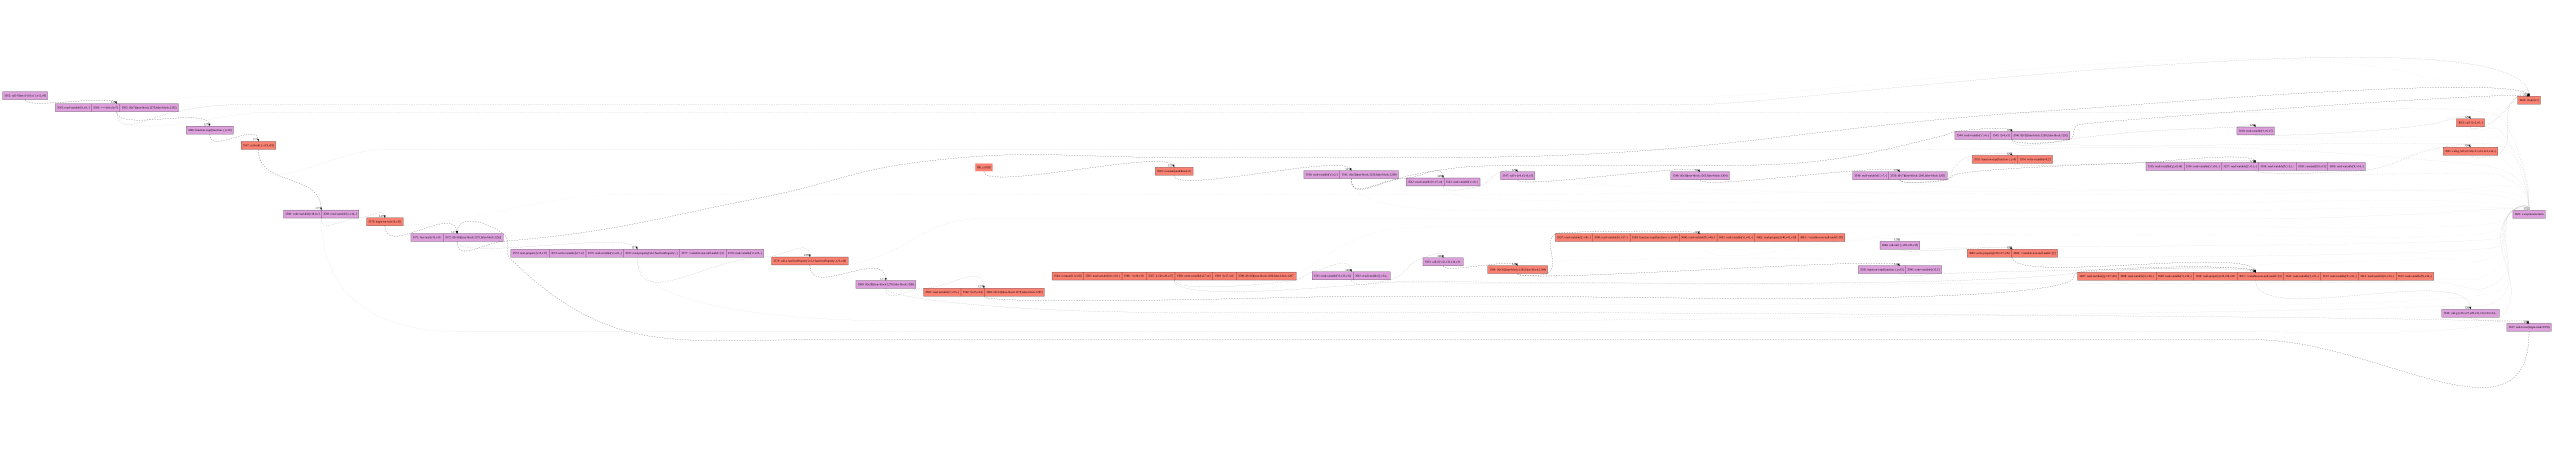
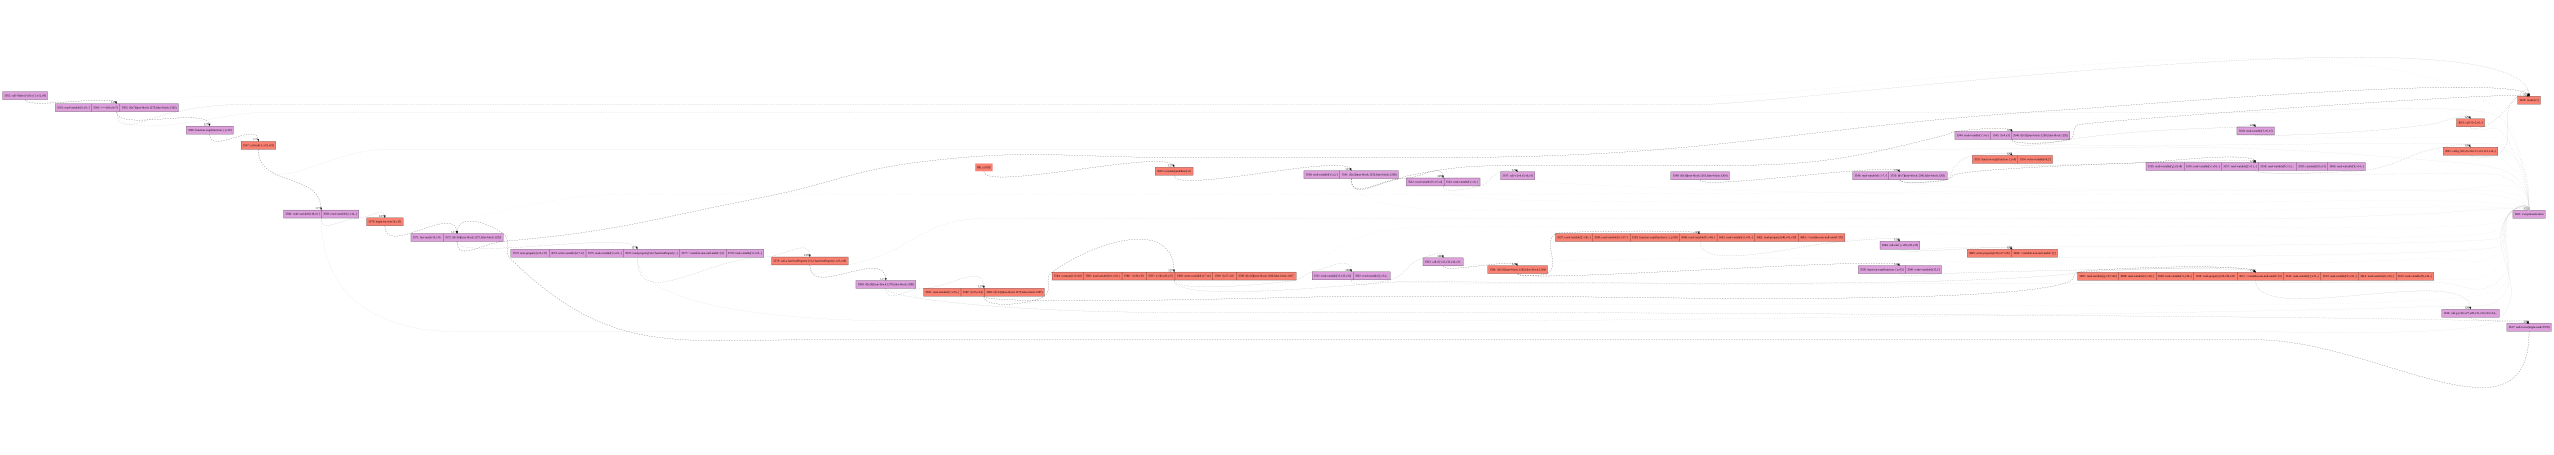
edge "3547: call-e [v4,v5,v6,v3]" -> "3548: if[v3](true-block:1263,false-block:1264)": removed
edge "3597: read-variable['j',v36,-]" -> "3604: call-null [-,v38,v39,v35]": color gray -> black
edge "3581: read-variable['c',v25,-]" -> "3584: constant[1.0,v28]": added
edge "3605: write-property[v36,v37,v35]" -> "3607: read-variable['g',v27,v26]": removed
